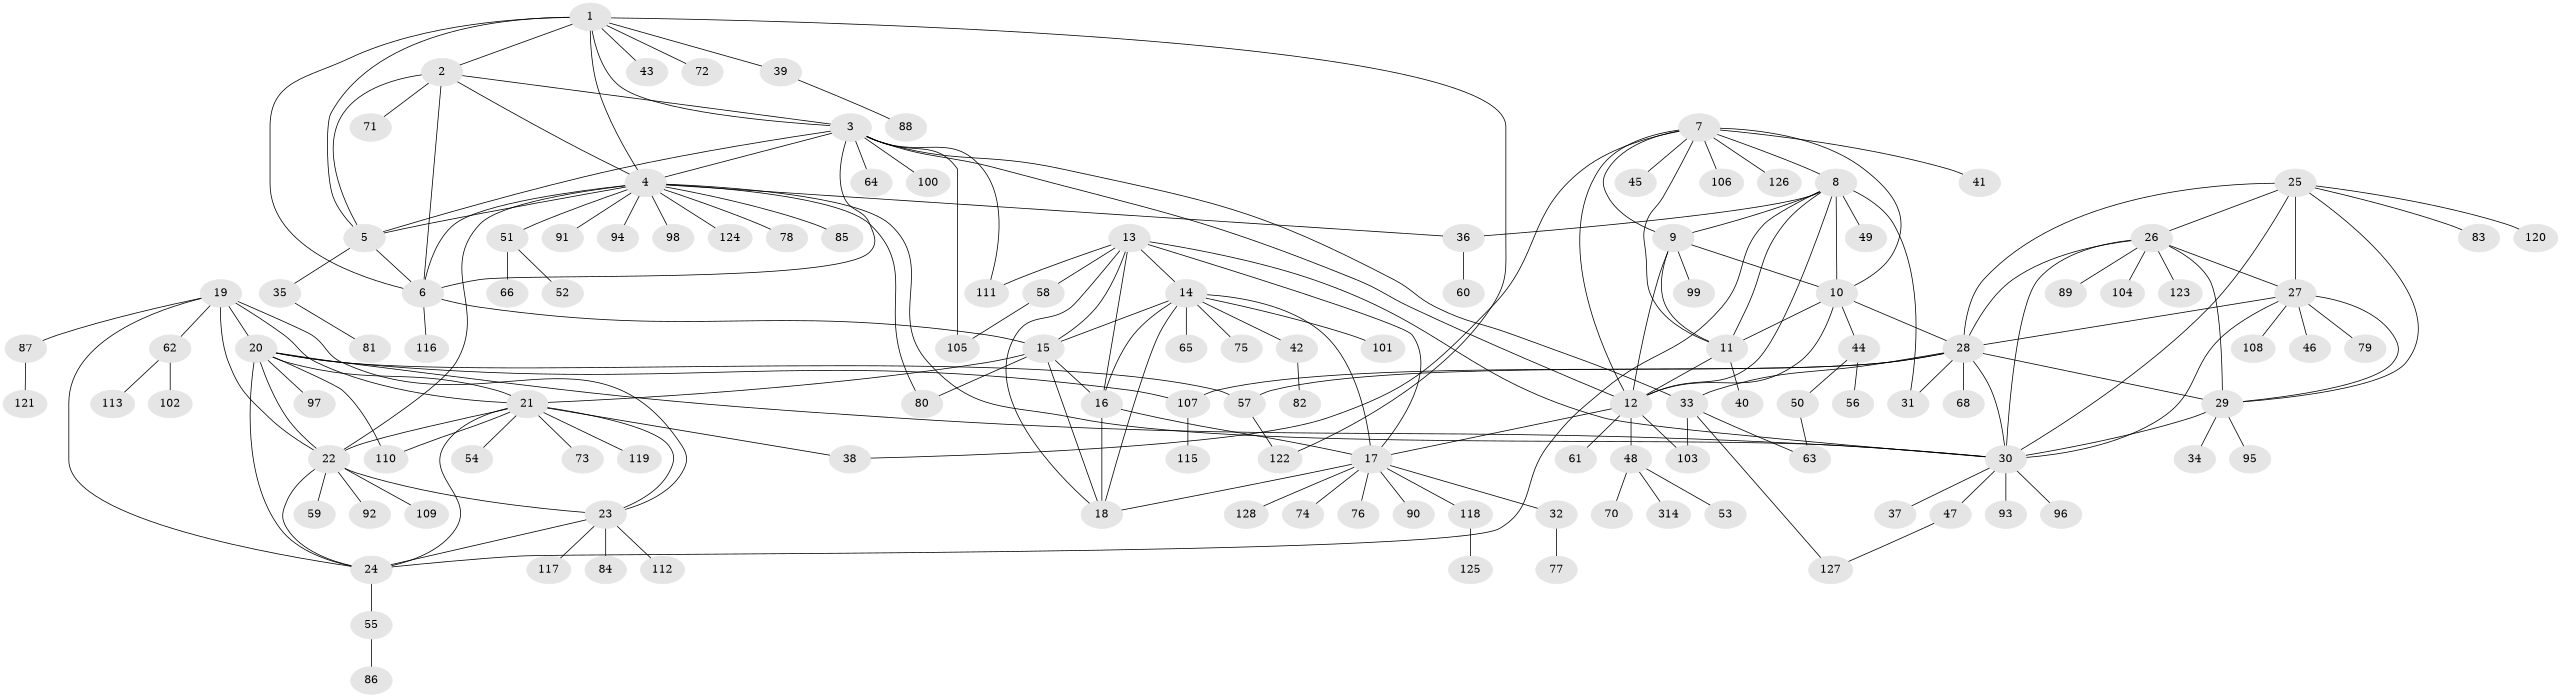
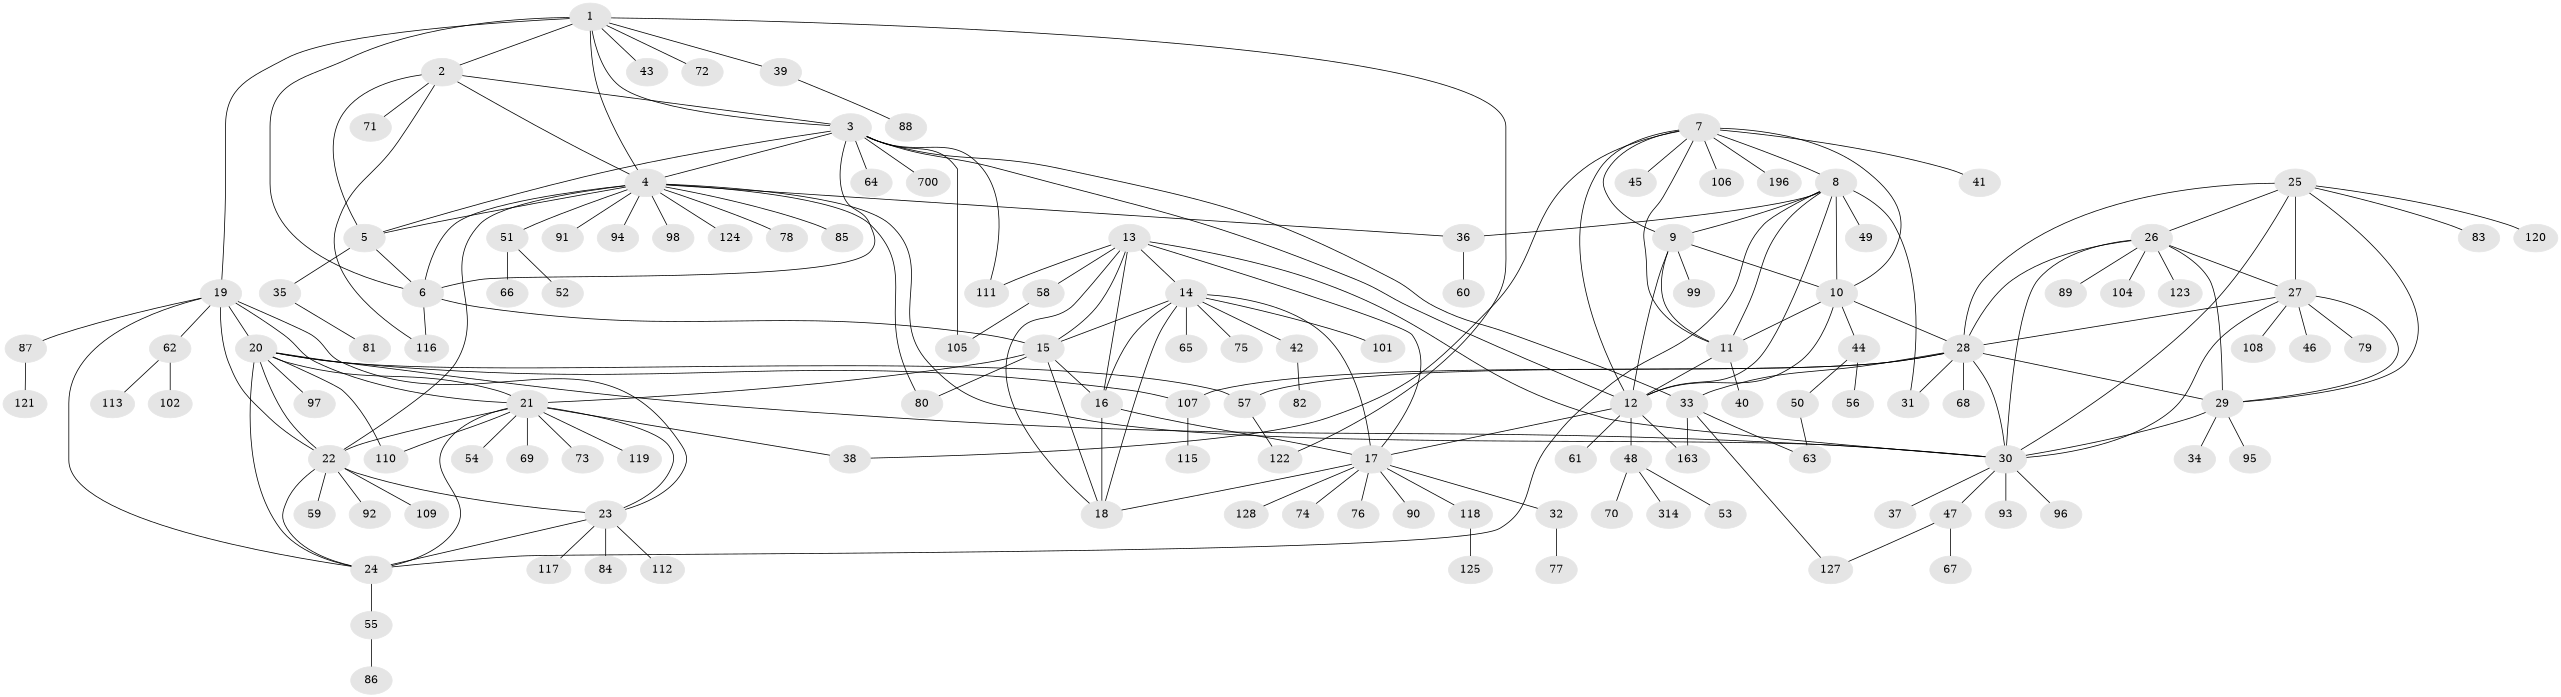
edge "1" -- "5": now "1" -- "19"
edge "2" -- "6": now "2" -- "116"
node "100": label "100" -> "700"
node "126": label "126" -> "196"
node "69": added
node "103": label "103" -> "163"
node "67": added
